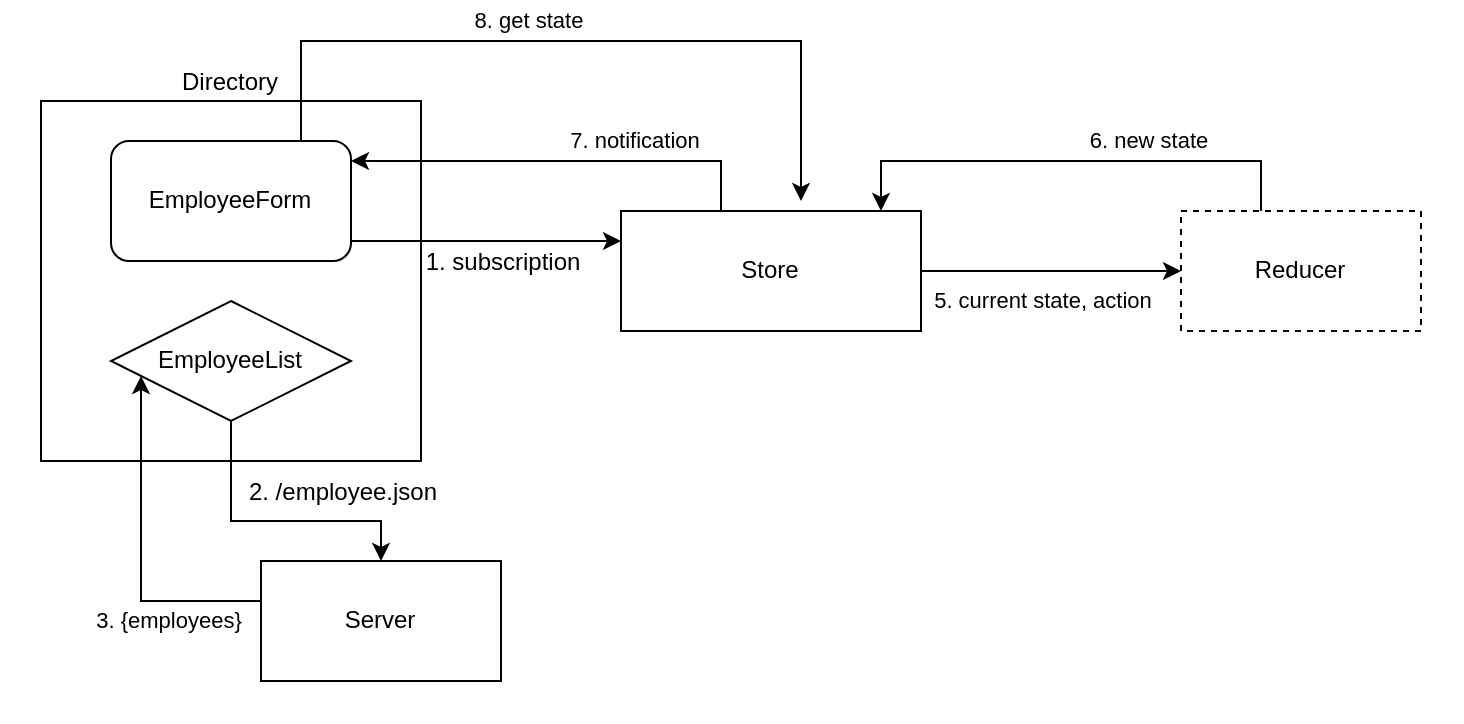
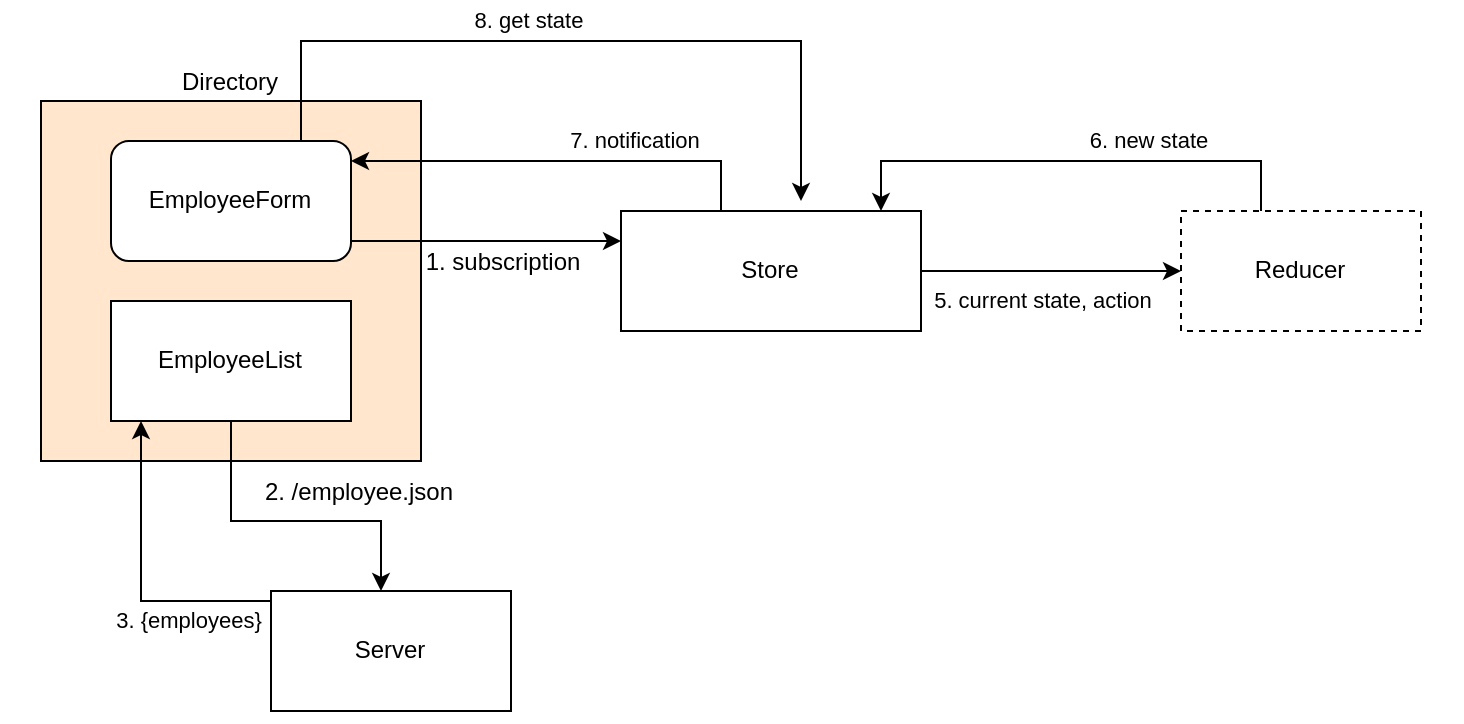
node "Directory": fillcolor #ffffff -> #ffe6cc
node "EmployeeList": shape diamond -> rectangle
node "Server": moved (381, 621) -> (391, 651)
